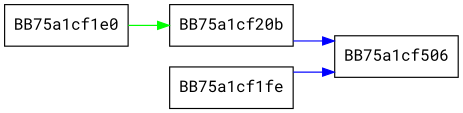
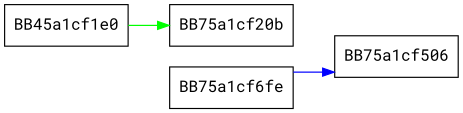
node "BB75a1cf1e0": label "BB75a1cf1e0" -> "BB45a1cf1e0"
edge "BB75a1cf20b" -> "BB75a1cf506": removed
node "BB75a1cf1fe": label "BB75a1cf1fe" -> "BB75a1cf6fe"
